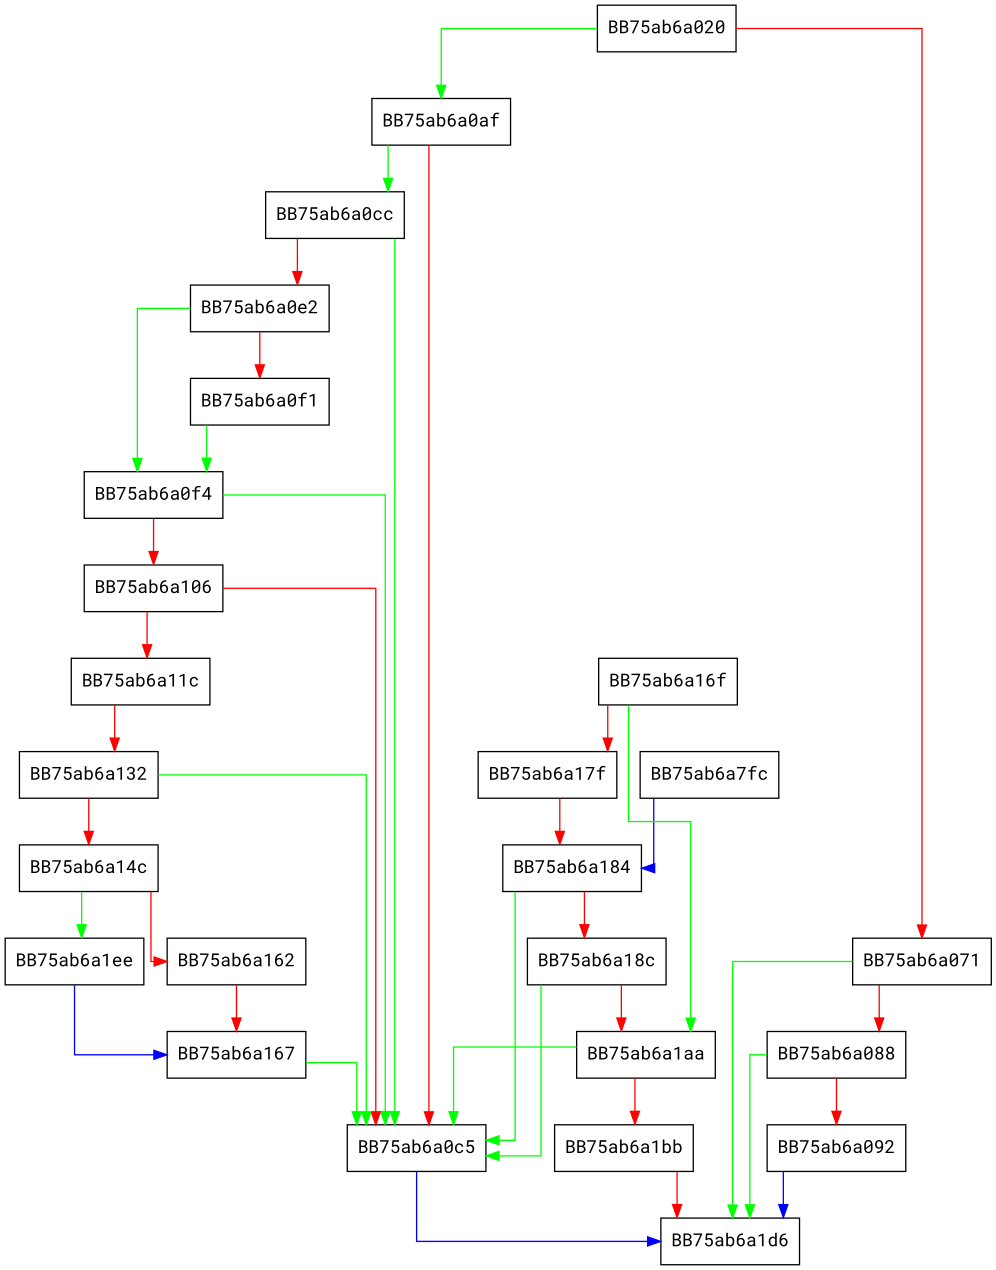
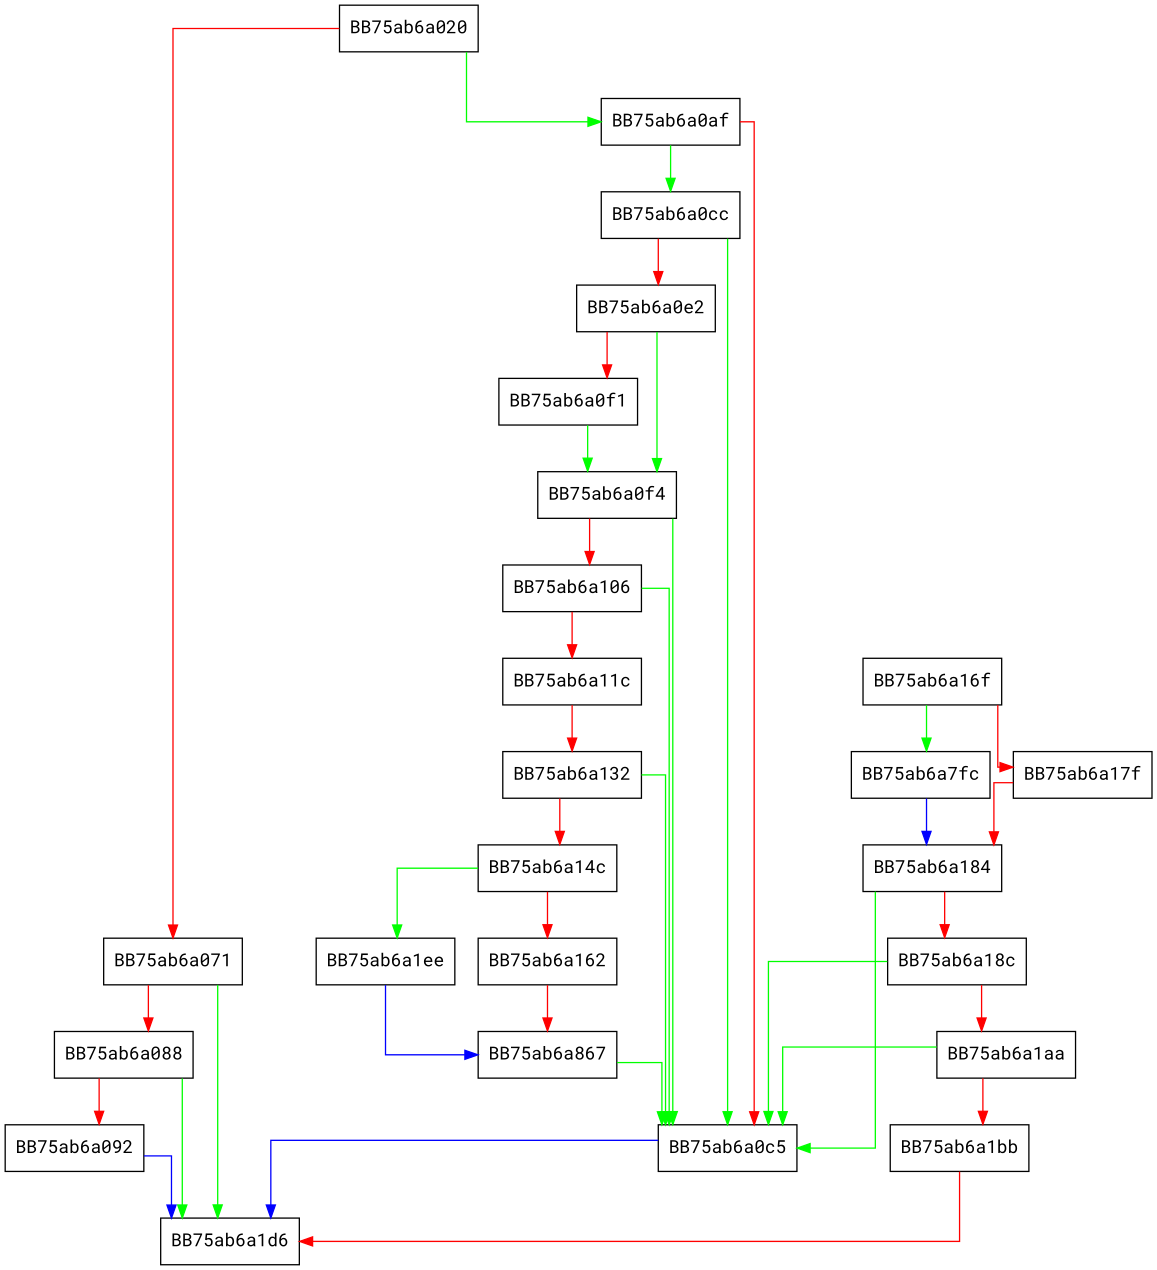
edge "BB75ab6a106" -> "BB75ab6a0c5": color red -> green
edge "BB75ab6a16f" -> "BB75ab6a1aa": now "BB75ab6a16f" -> "BB75ab6a7fc"
node "BB75ab6a167": label "BB75ab6a167" -> "BB75ab6a867"
